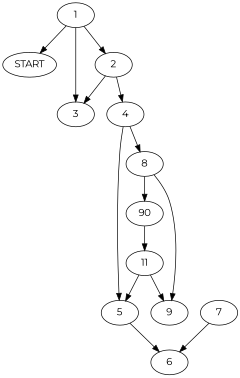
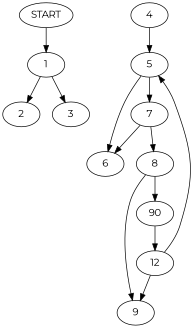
edge "1" -> "START": reversed
edge "2" -> "4": removed
edge "5" -> "7": added
edge "2" -> "3": removed
edge "4" -> "8": now "7" -> "8"
node "11": label "11" -> "12"
